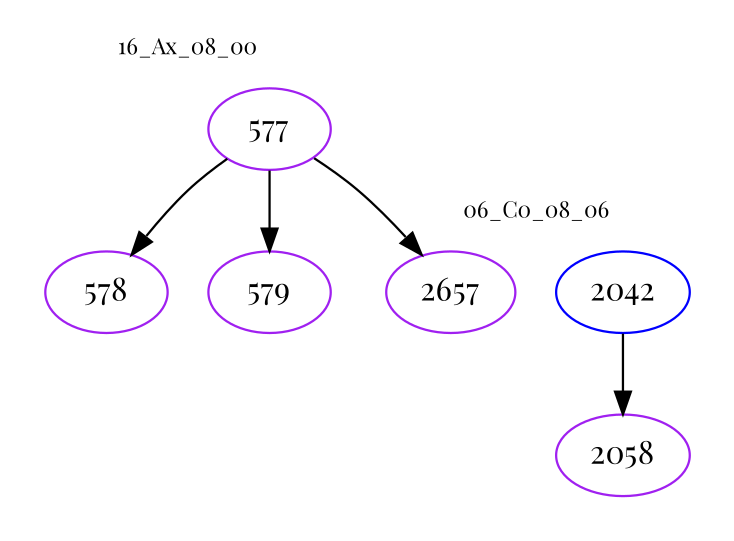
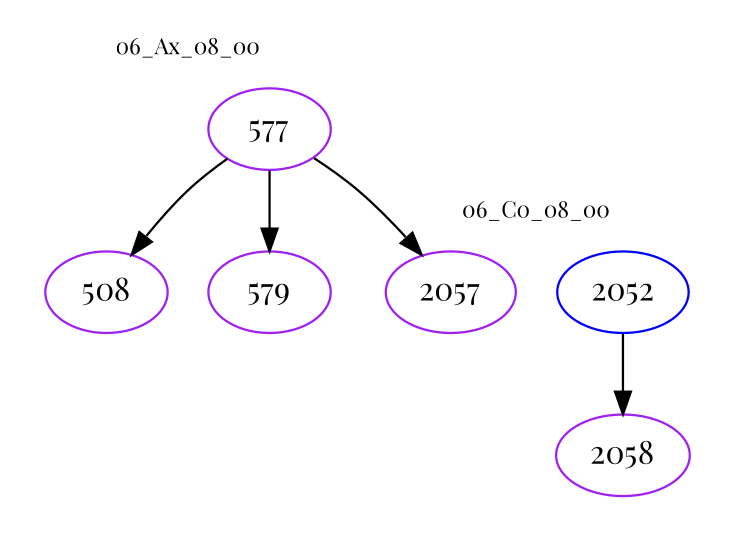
cluster "16_Ax_08_00": label "16_Ax_08_00" -> "06_Ax_08_00"
cluster "06_C0_08_06": label "06_C0_08_06" -> "06_C0_08_00"
node "578": label "578" -> "508"
node "2657": label "2657" -> "2057"
node "2042": label "2042" -> "2052"
